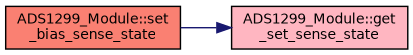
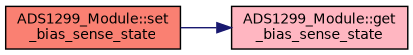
node "ADS1299_Module::get _set_sense_state": label "ADS1299_Module::get _set_sense_state" -> "ADS1299_Module::get _bias_sense_state"
